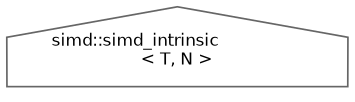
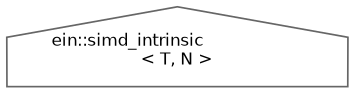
node "simd::simd_intrinsic < T, N >": label "simd::simd_intrinsic < T, N >" -> "ein::simd_intrinsic < T, N >"
